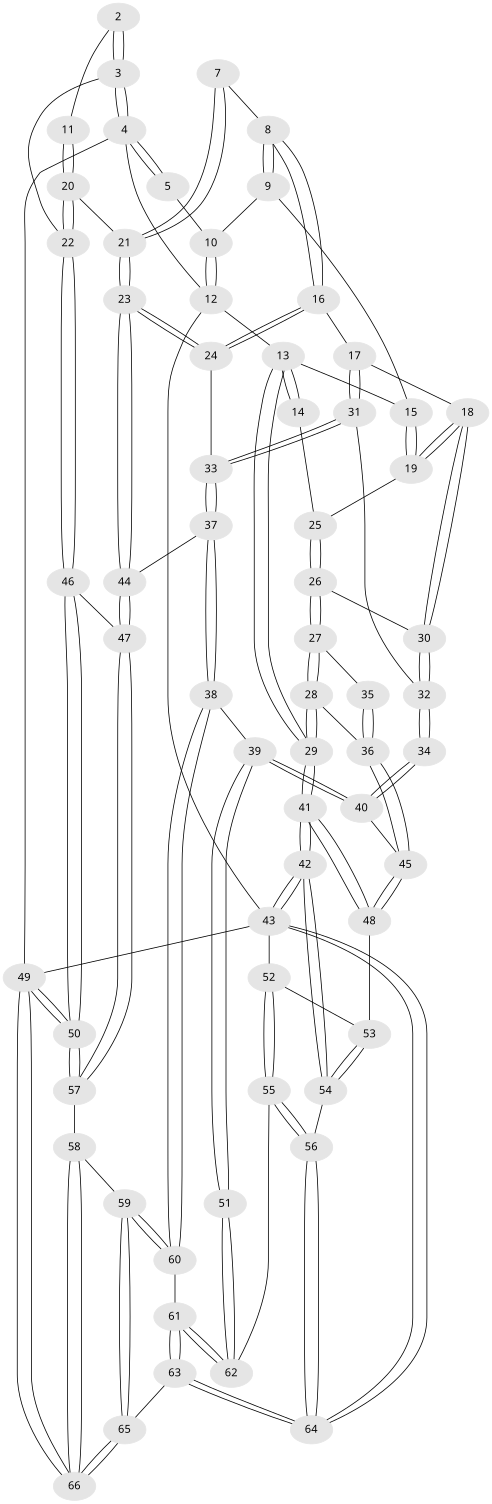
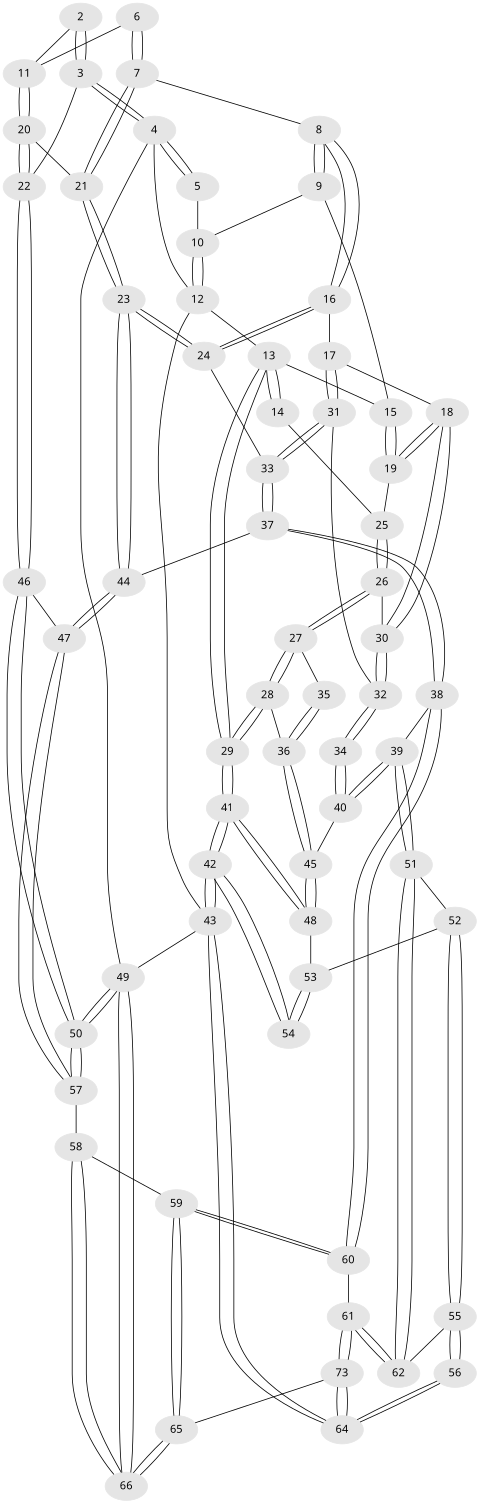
node "6": added
edge "43" -- "52": now "51" -- "52"
edge "54" -- "56": removed
node "63": label "63" -> "73"
